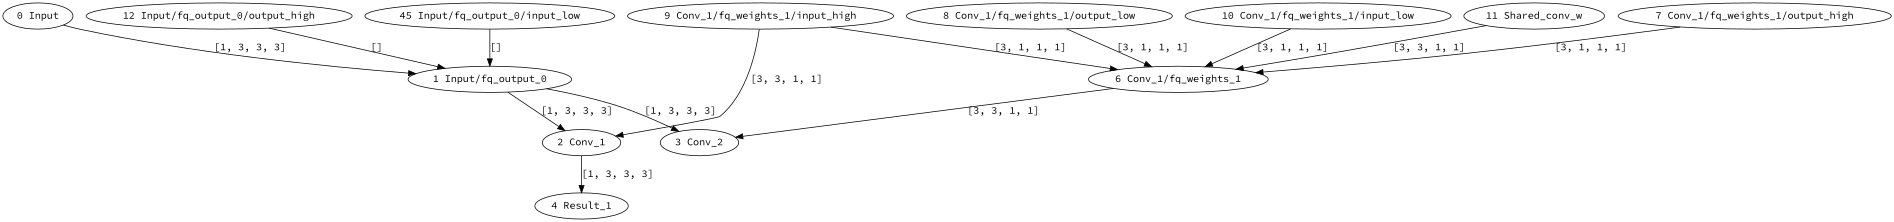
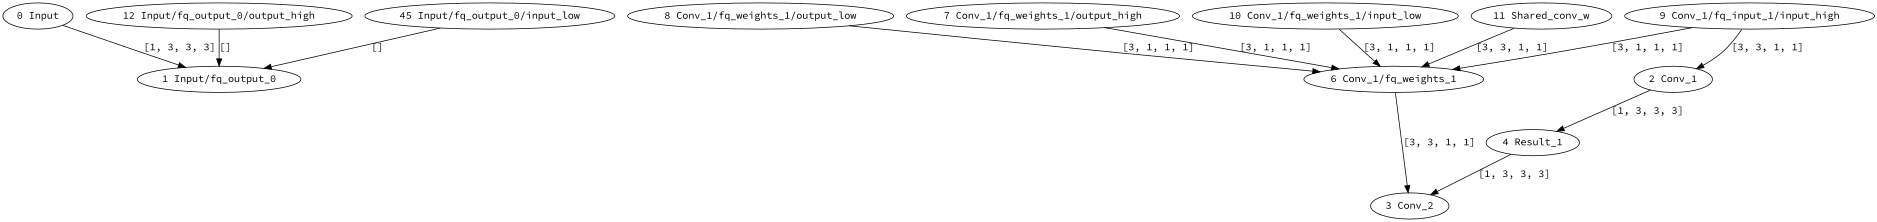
node "9 Conv_1/fq_weights_1/input_high": label "9 Conv_1/fq_weights_1/input_high" -> "9 Conv_1/fq_input_1/input_high"
edge "1 Input/fq_output_0" -> "3 Conv_2": now "4 Result_1" -> "3 Conv_2"
edge "1 Input/fq_output_0" -> "2 Conv_1": removed, label "[1, 3, 3, 3]"
